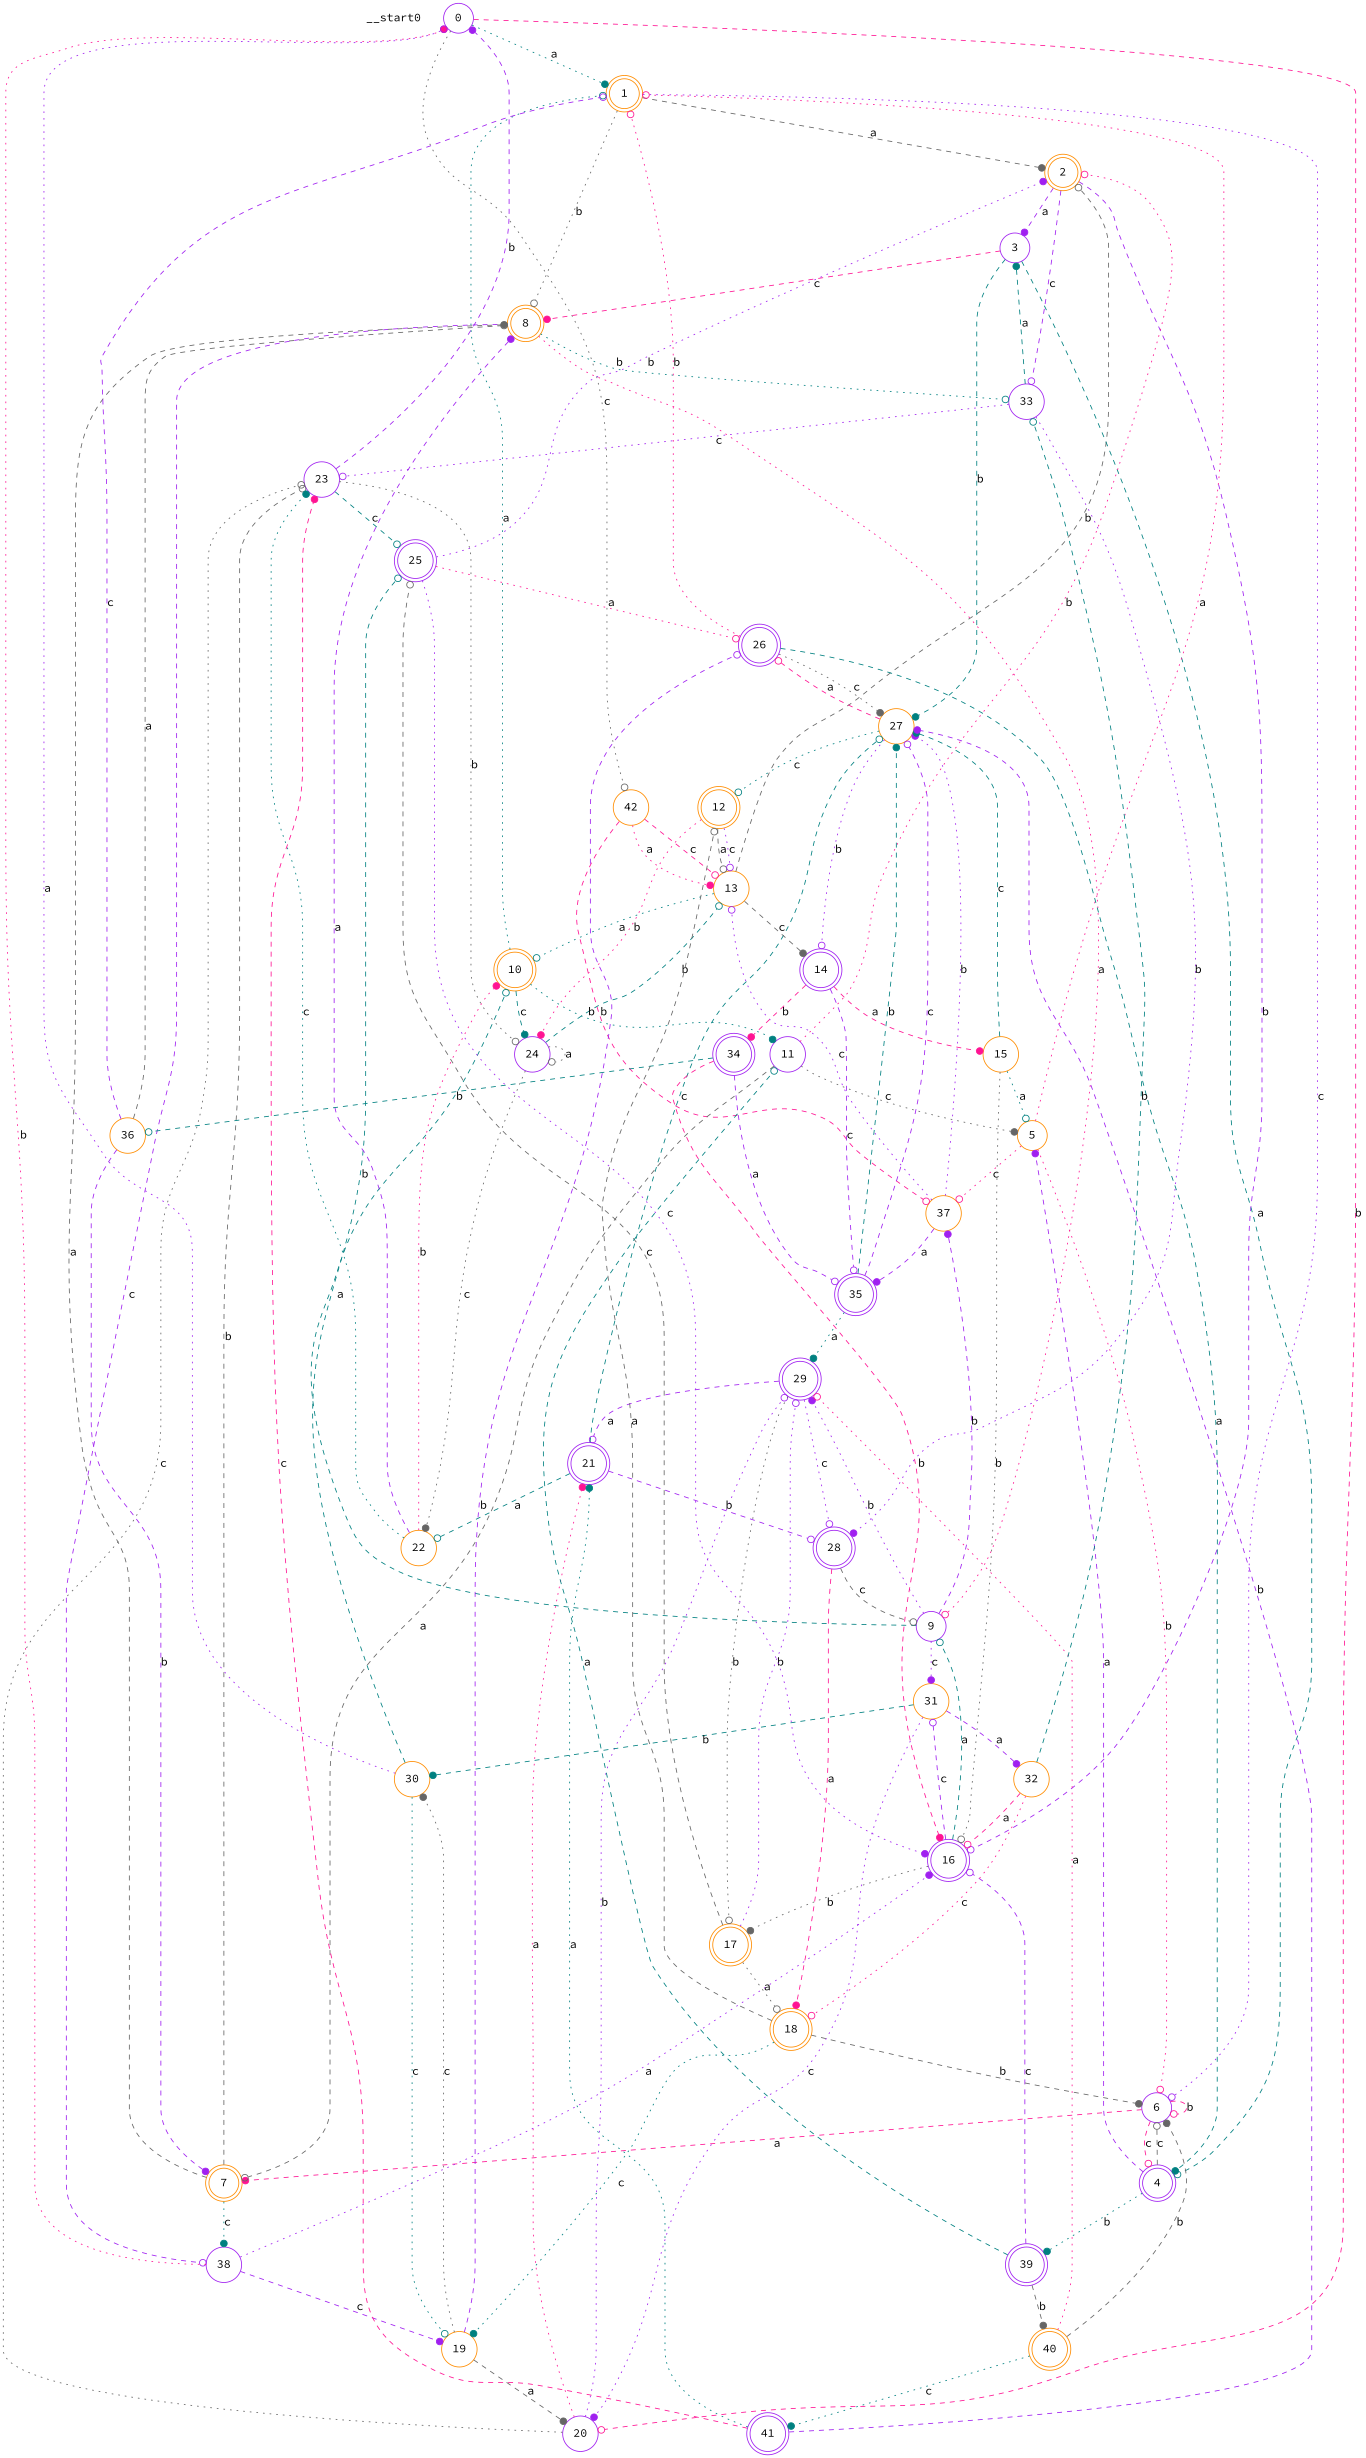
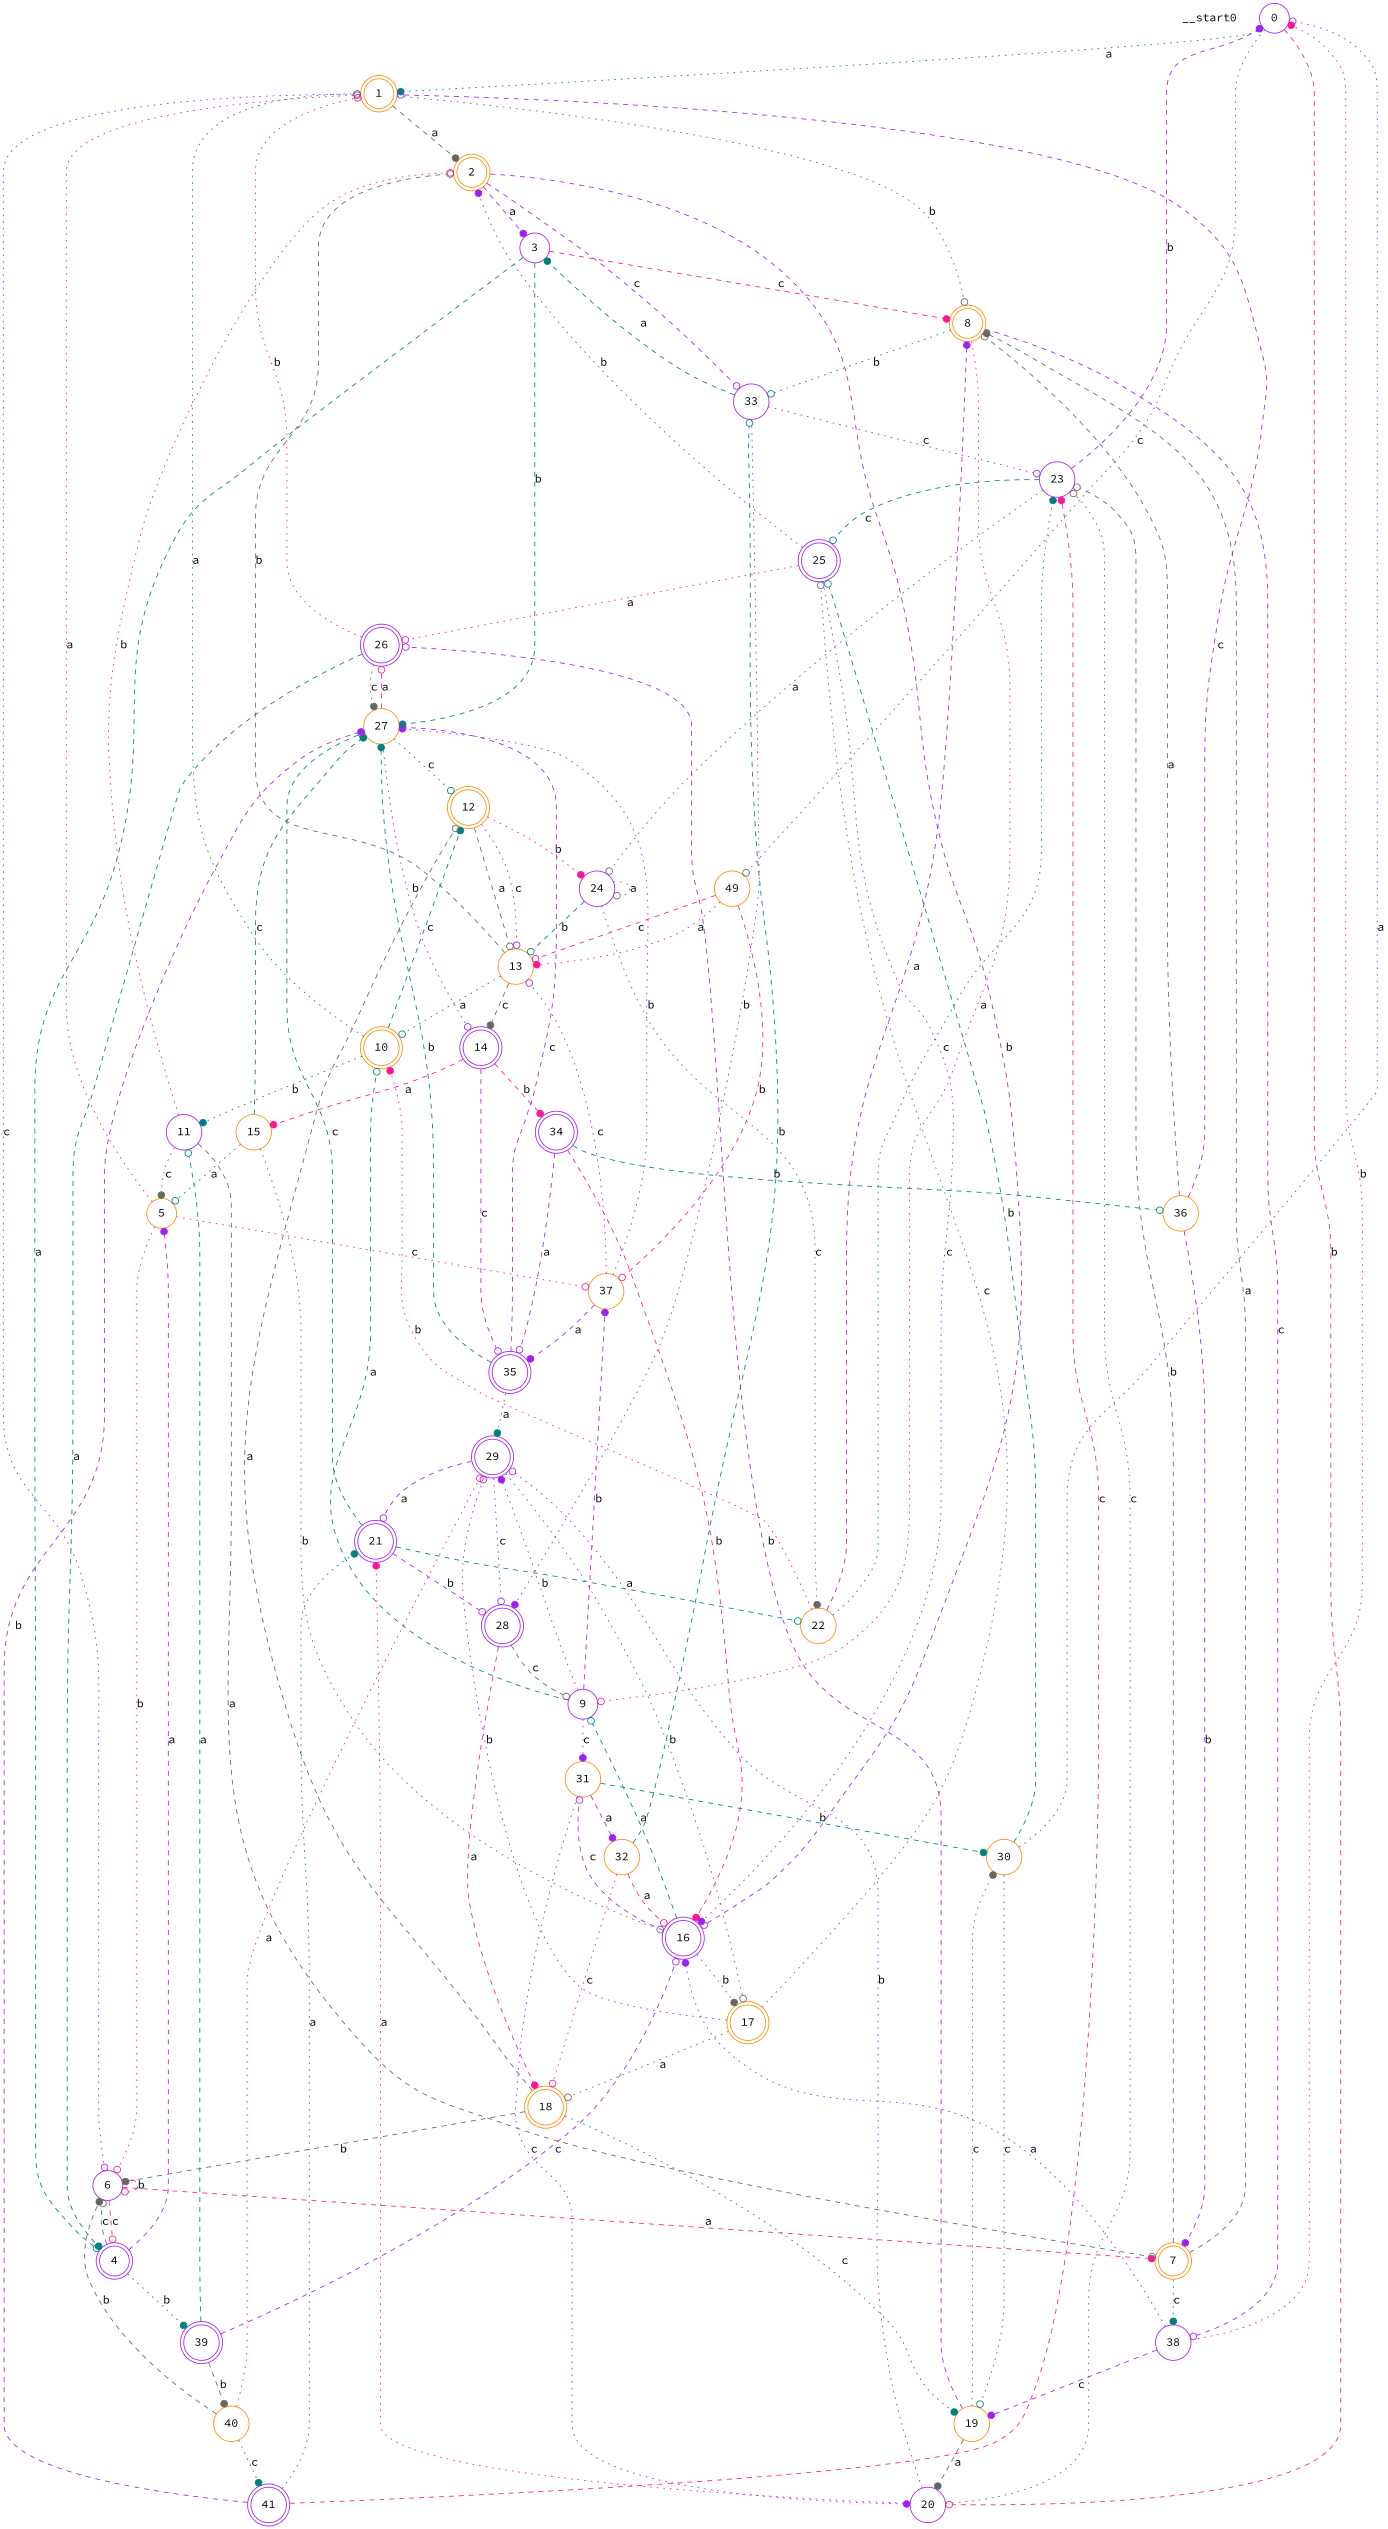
edge "23" -> "24": label "b" -> "a"
node "42": label "42" -> "49"
edge "10" -> "24": now "10" -> "12"
edge "17" -> "25": style dashed -> dotted
node "40": shape doublecircle -> circle
